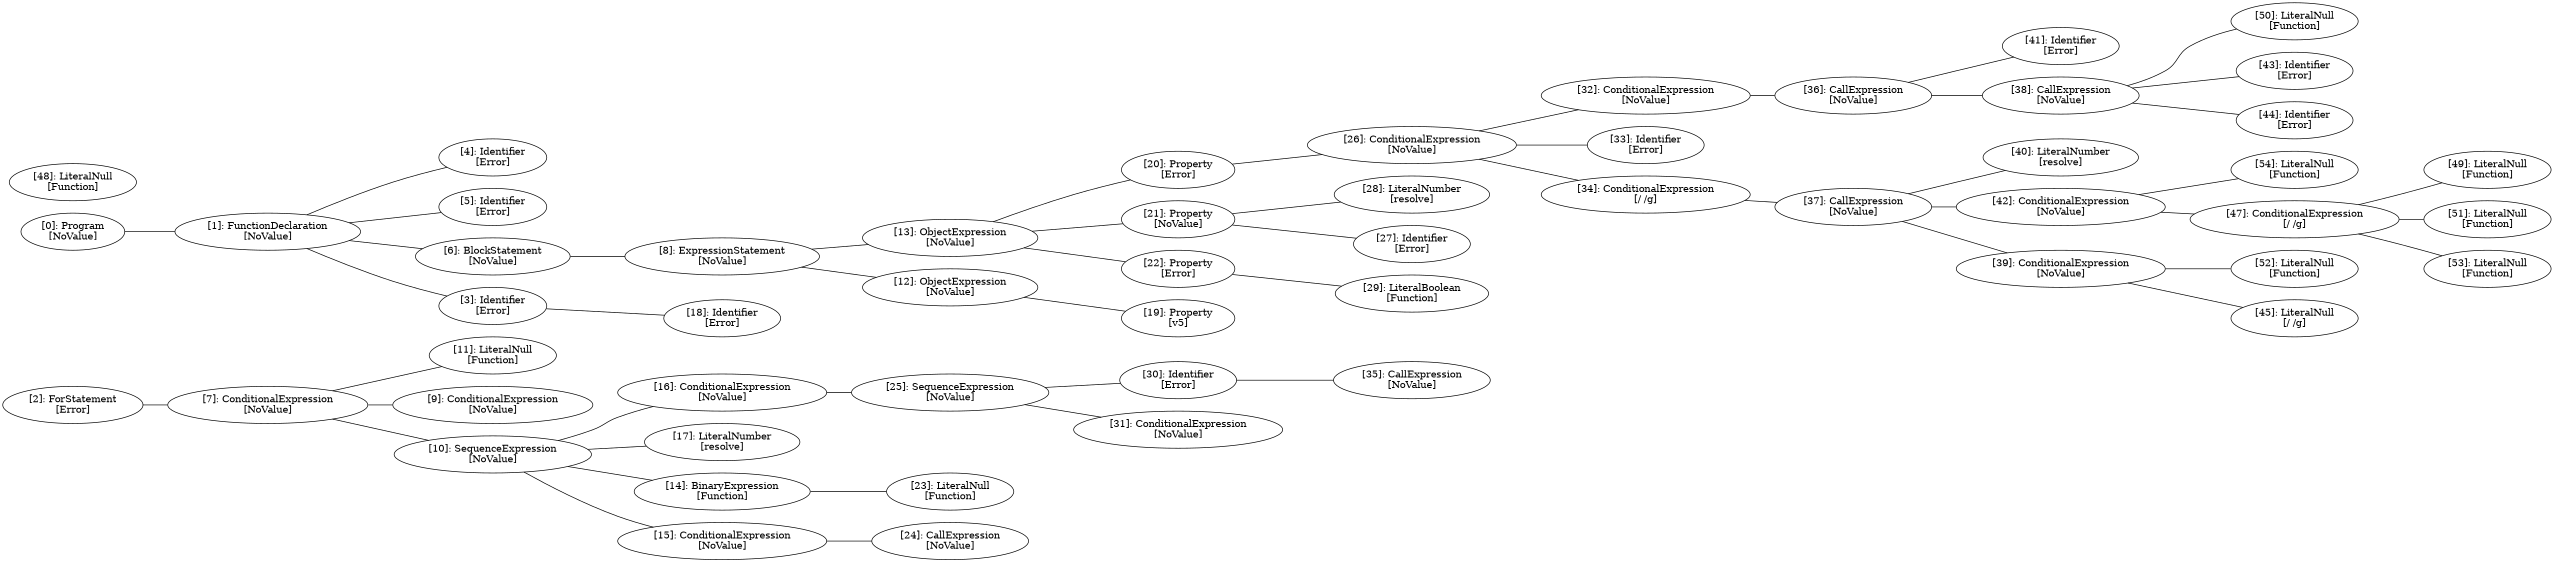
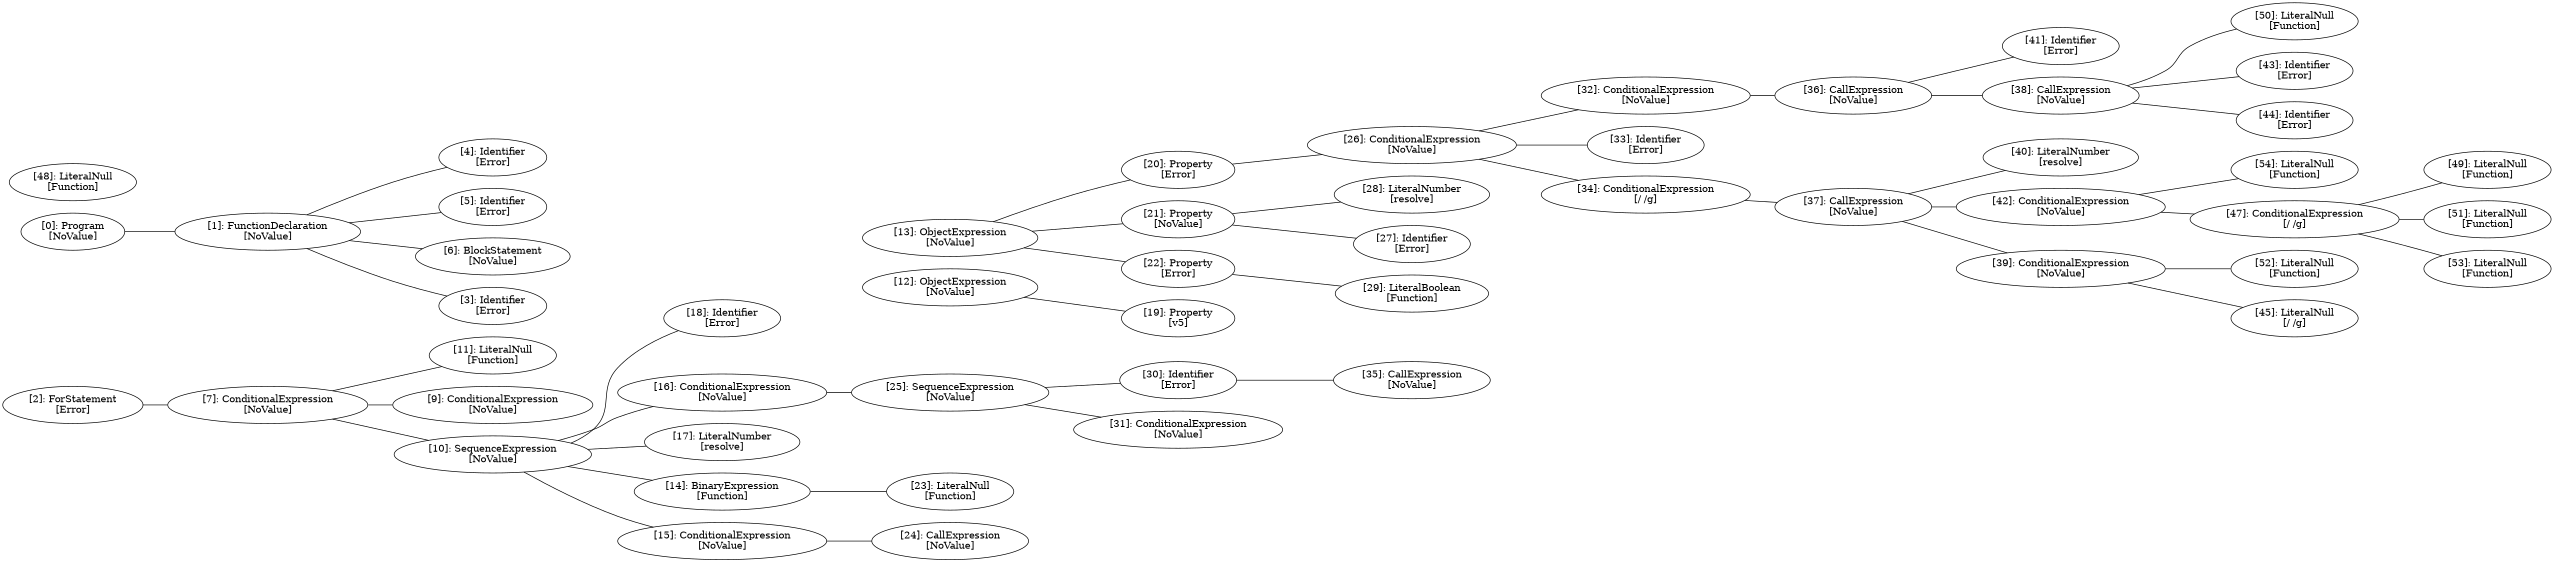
node "[8]: ExpressionStatement [NoValue]": removed
edge "[3]: Identifier [Error]" -- "[18]: Identifier [Error]": now "[10]: SequenceExpression [NoValue]" -- "[18]: Identifier [Error]"
